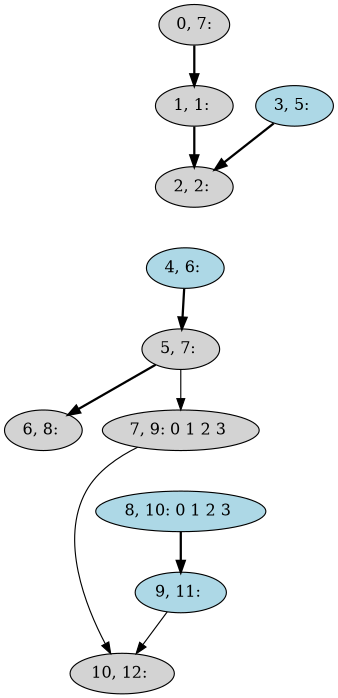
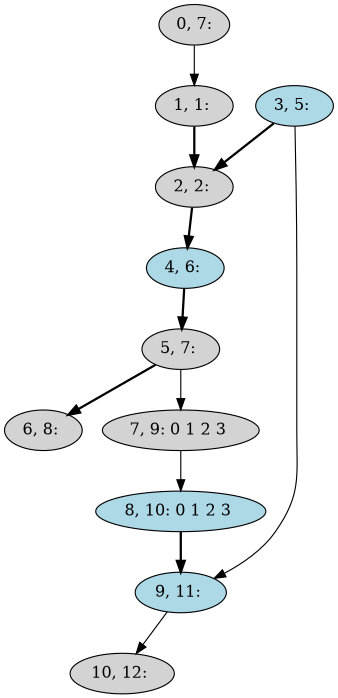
edge "0, 7:" -> "1, 1:": style bold -> solid
edge "2, 2:" -> "4, 6:": added
edge "3, 5:" -> "9, 11:": added
edge "7, 9: 0 1 2 3" -> "10, 12:": now "7, 9: 0 1 2 3" -> "8, 10: 0 1 2 3"
